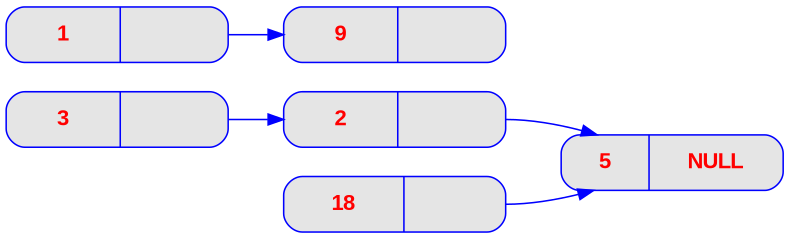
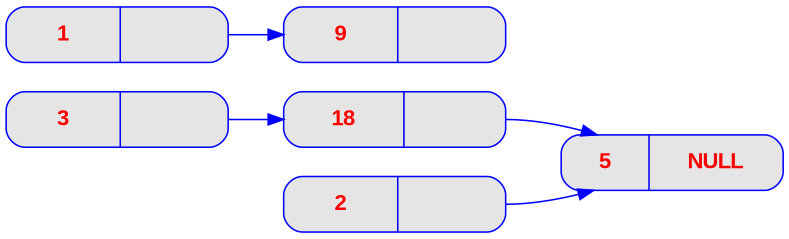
edge "3" -> "2": now "3" -> "18"
